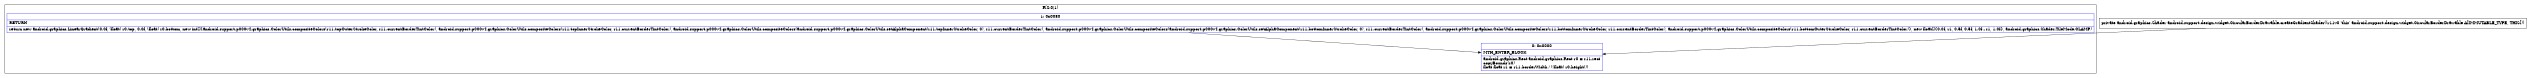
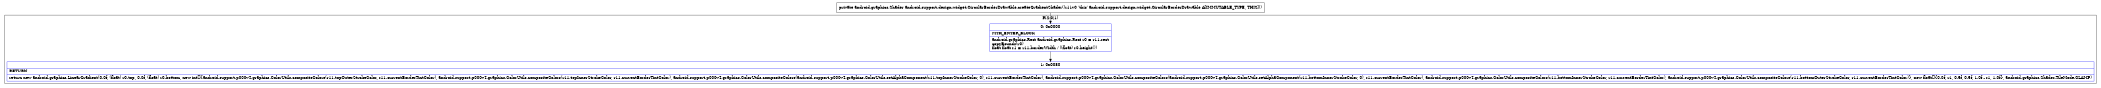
edge "1: 0x0080" -> "0: 0x0000": reversed
